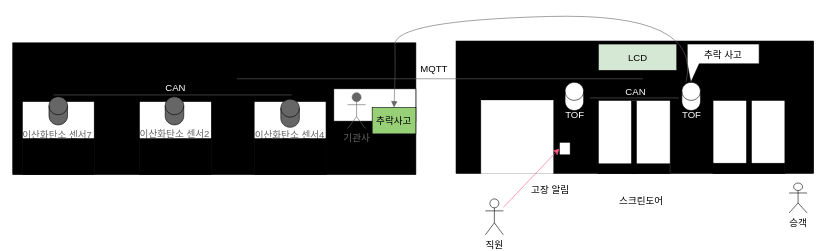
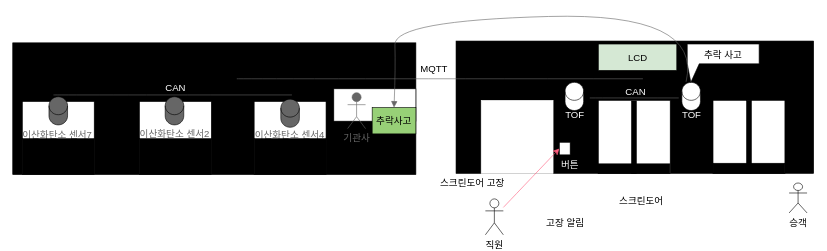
node "버튼": added
node "스크린도어 고장": added
node "고장 알림": moved (551, 190) -> (566, 223)
